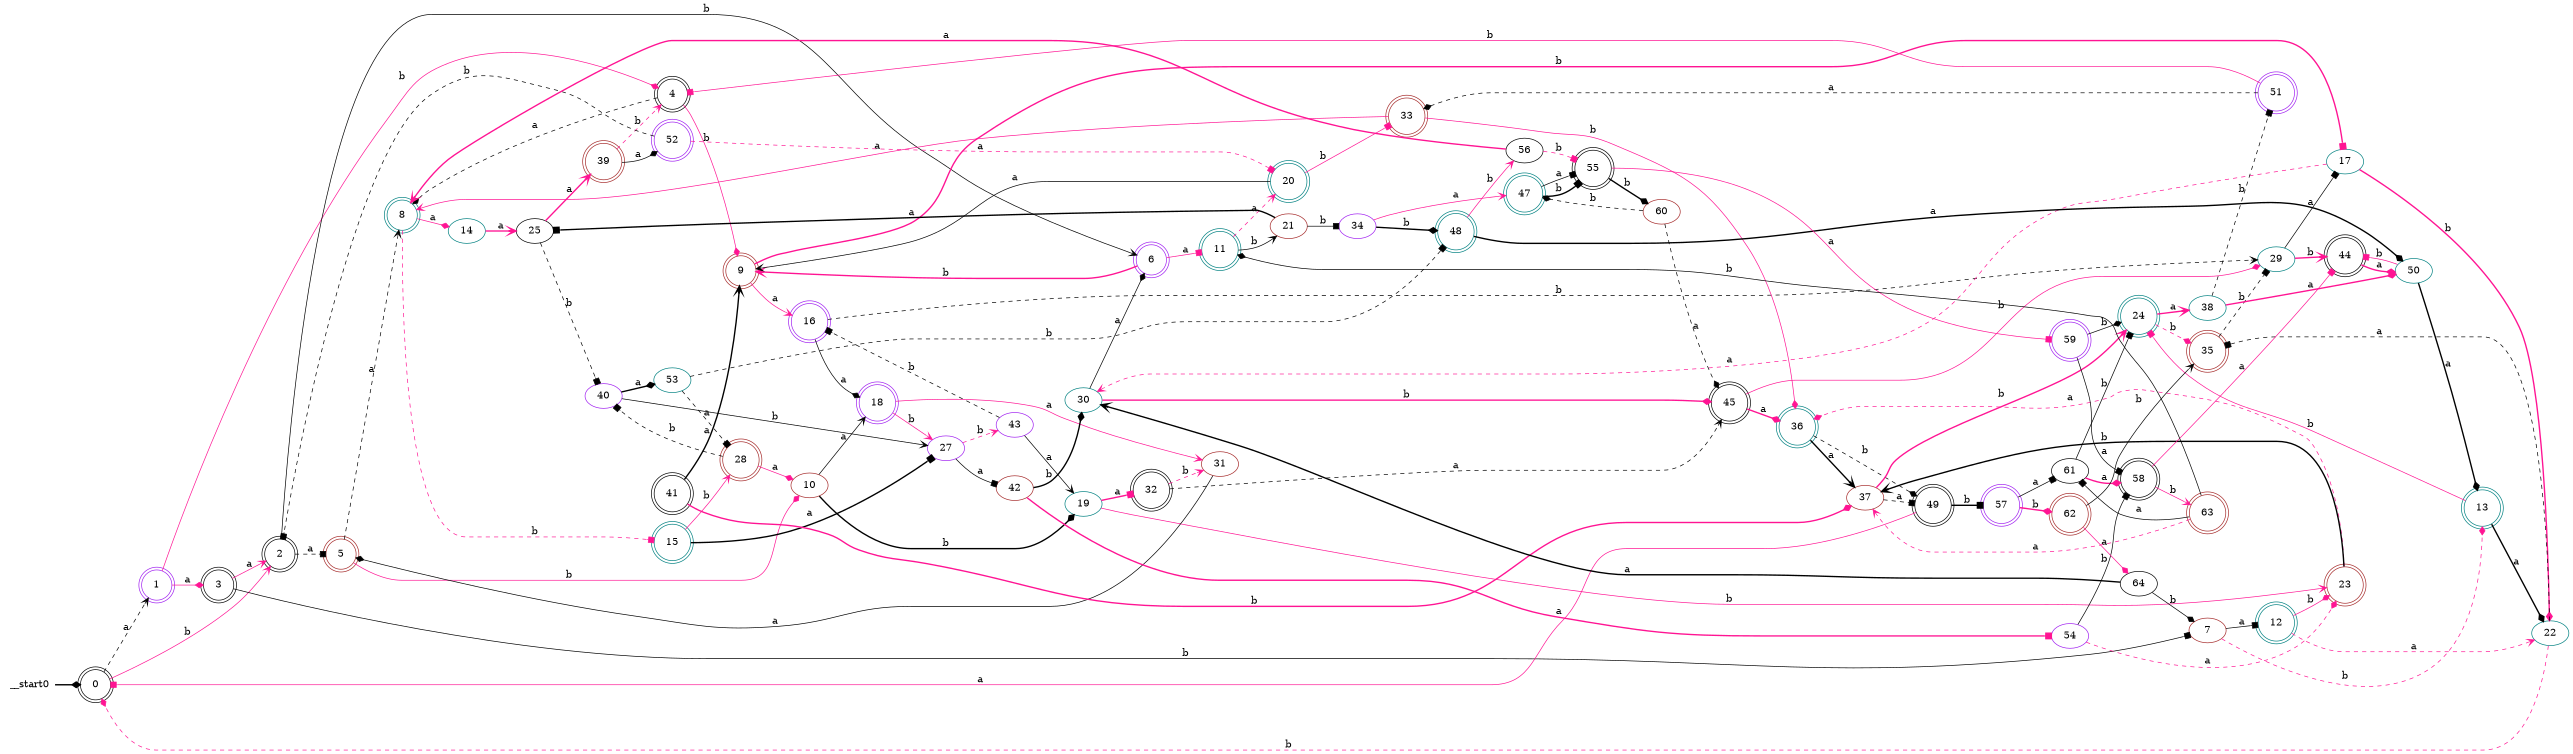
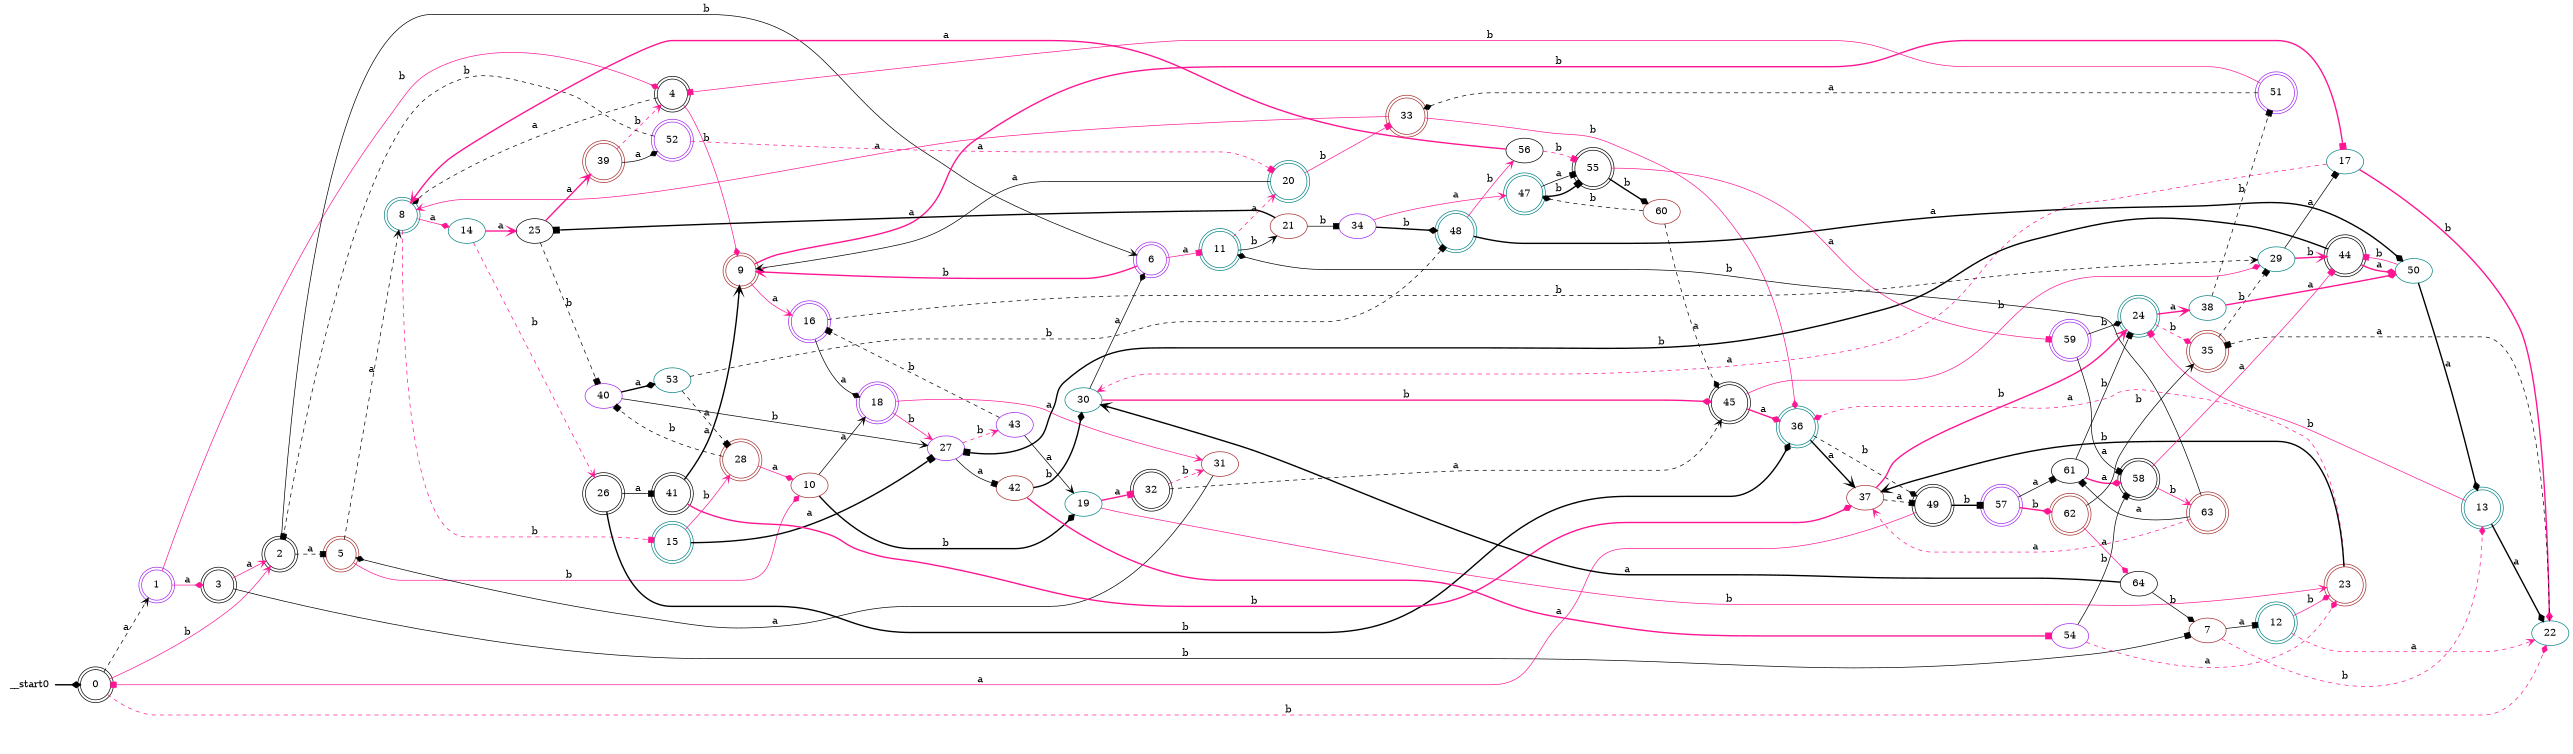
edge "44" -> "27": added, label "b"
node "26": added
edge "22" -> "0": reversed
